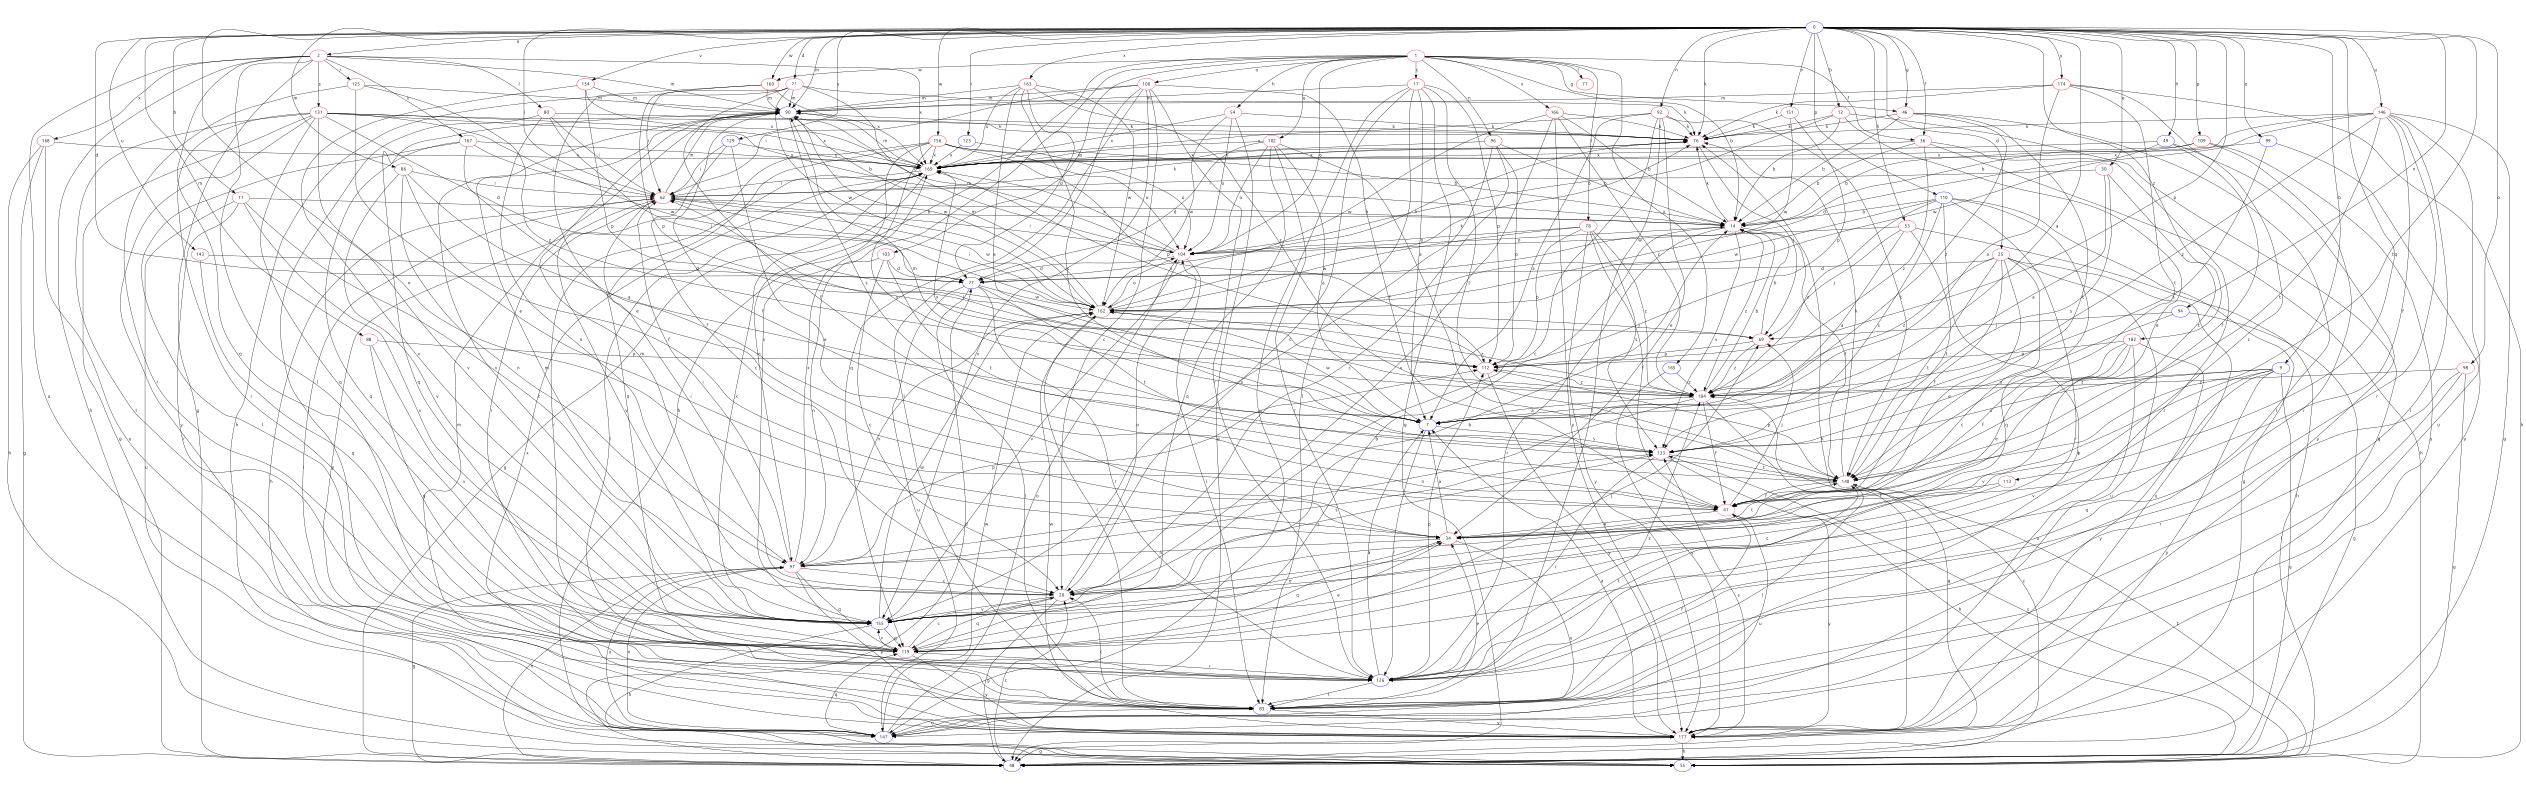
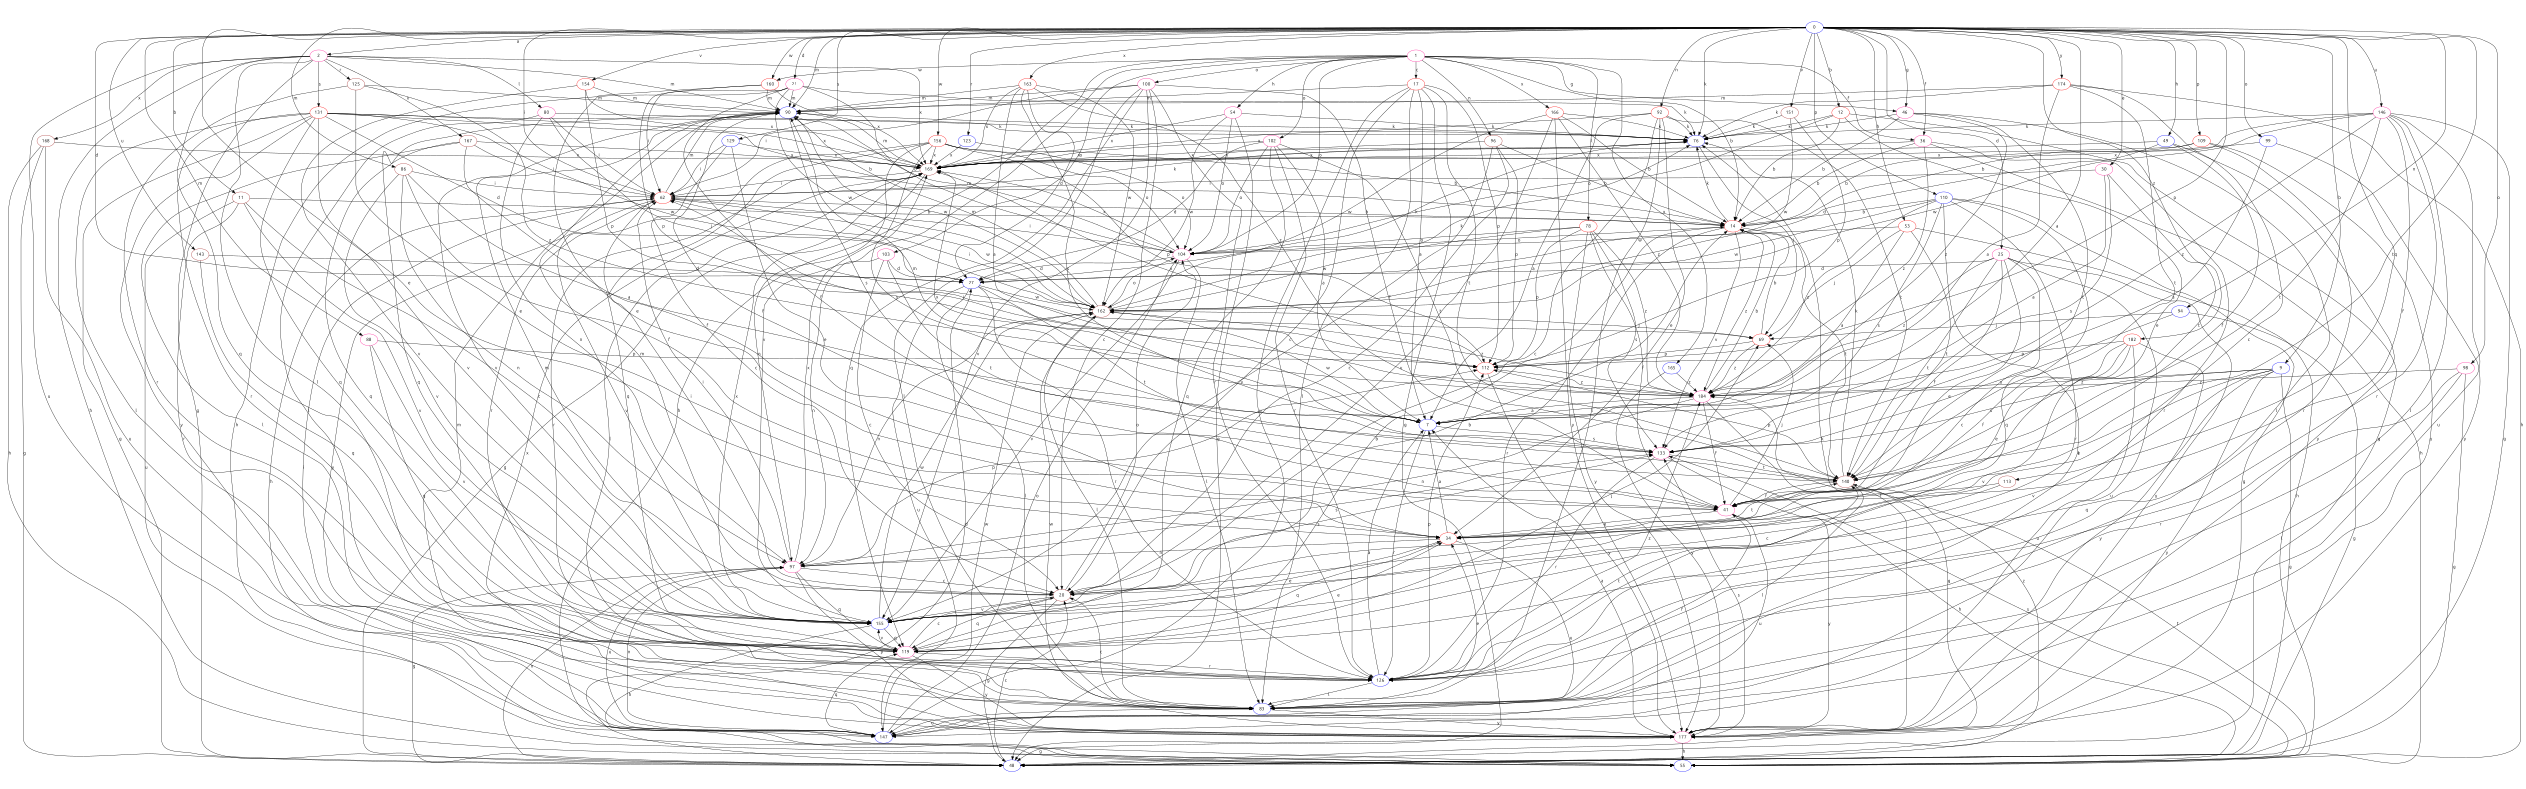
node "77": removed
node "76": color deeppink -> blue
